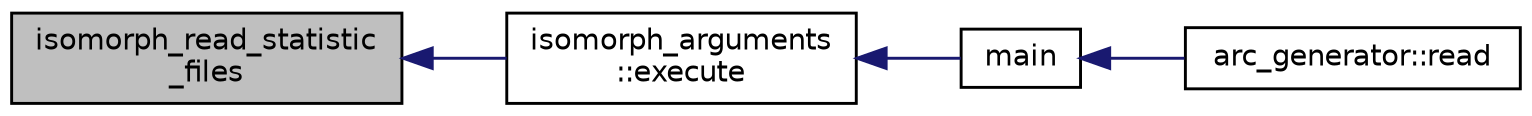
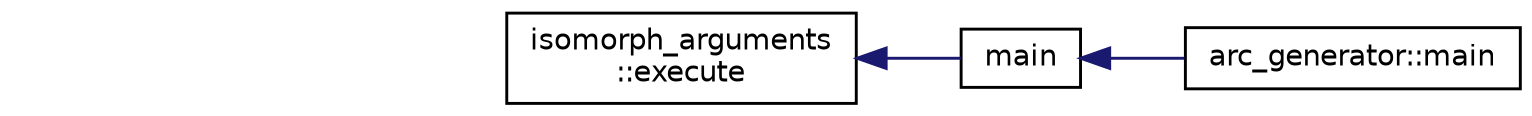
node "isomorph_read_statistic _files": removed
node "arc_generator::read": label "arc_generator::read" -> "arc_generator::main"
